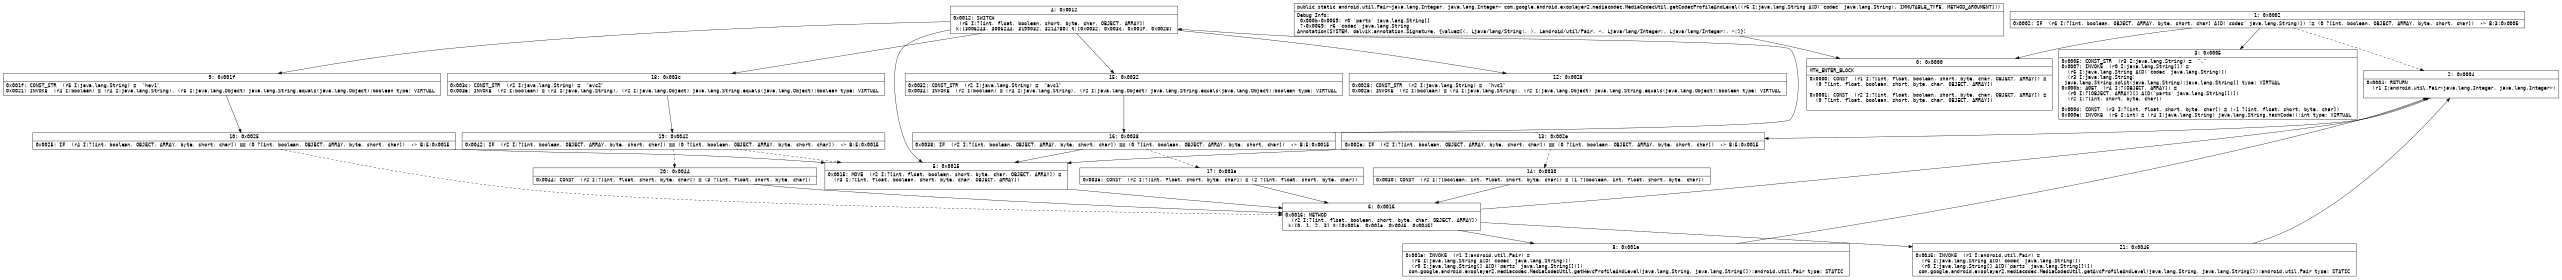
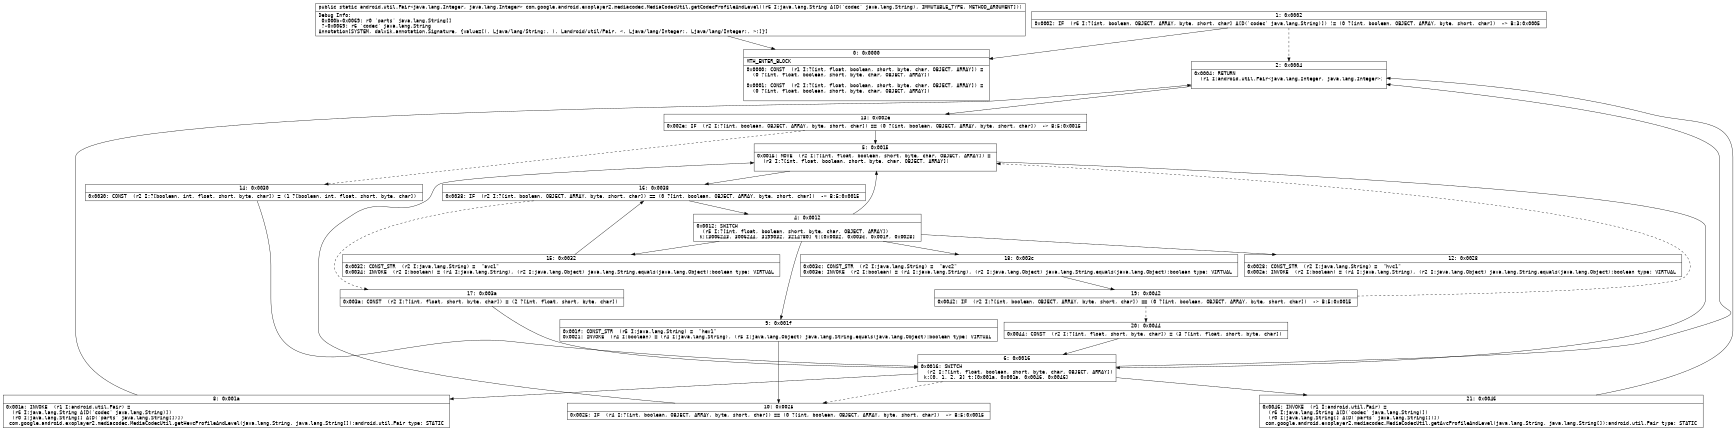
node "3: 0x0005": removed
edge "16: 0x0038" -> "5: 0x0015": reversed
edge "10: 0x0025" -> "6: 0x0016": reversed
node "6: 0x0016": text "0x0016: METHOD" -> "0x0016: SWITCH"
